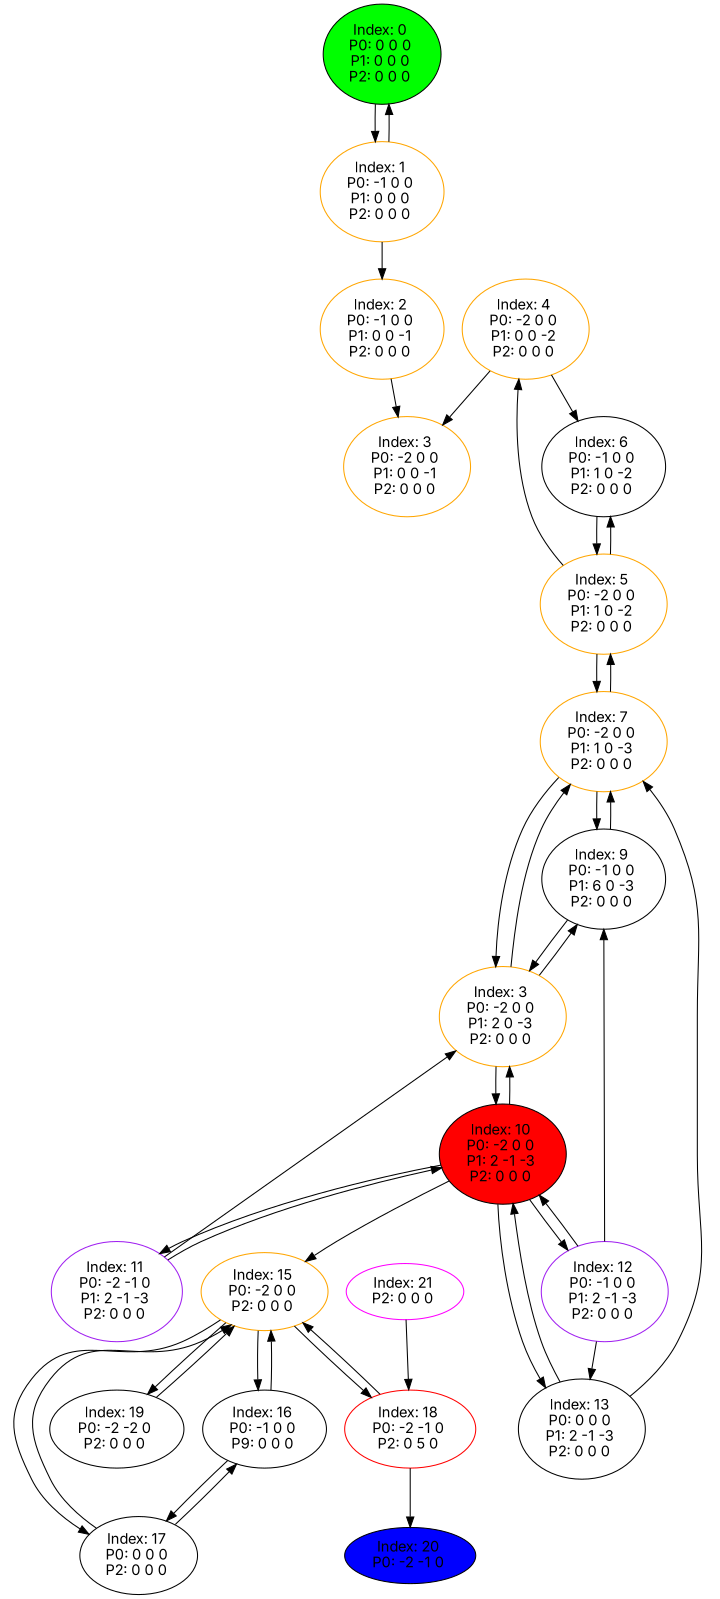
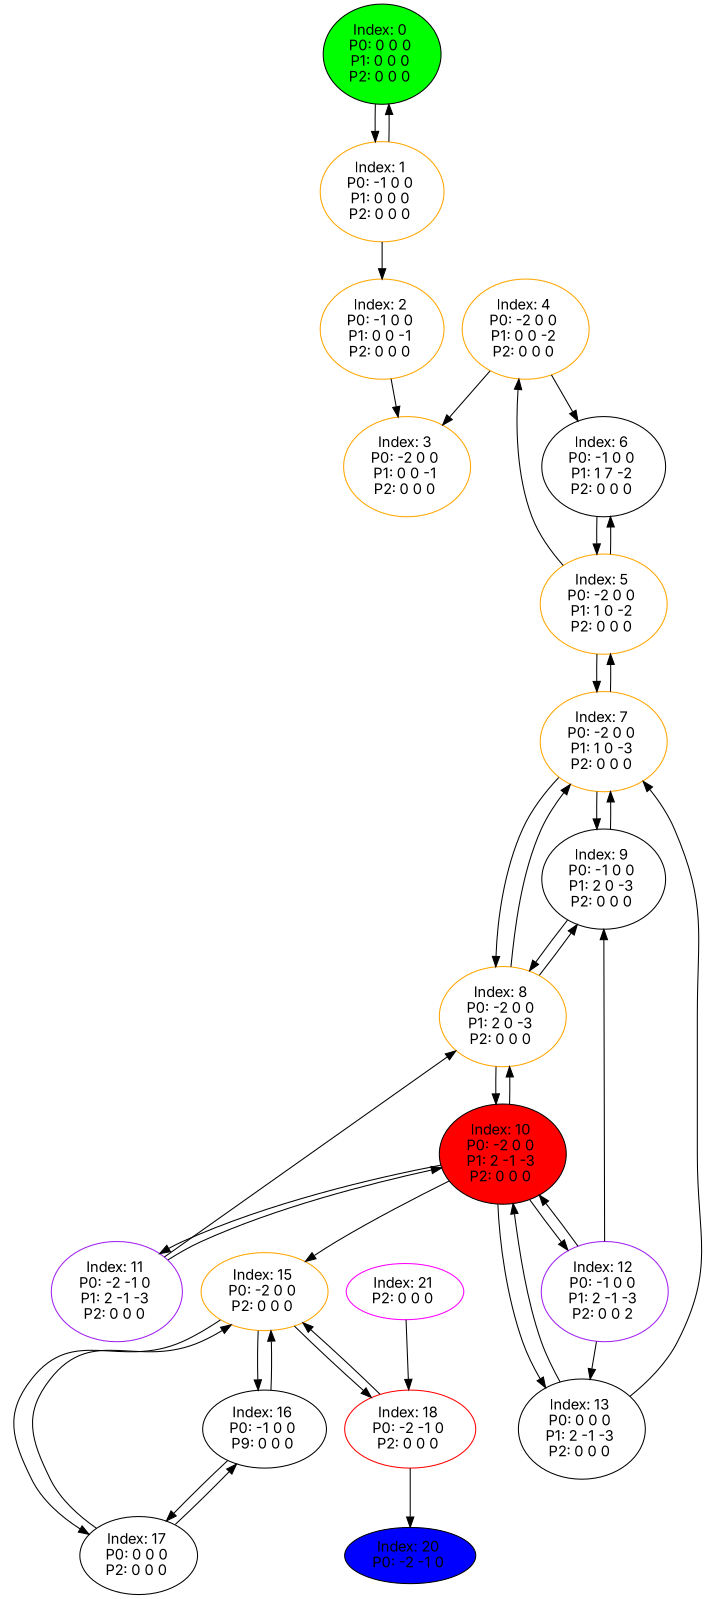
node "Index: 6 P0: -1 0 0 P1: 1 0 -2 P2: 0 0 0": label "Index: 6 P0: -1 0 0 P1: 1 0 -2 P2: 0 0 0" -> "Index: 6 P0: -1 0 0 P1: 1 7 -2 P2: 0 0 0"
node "Index: 9 P0: -1 0 0 P1: 6 0 -3 P2: 0 0 0": label "Index: 9 P0: -1 0 0 P1: 6 0 -3 P2: 0 0 0" -> "Index: 9 P0: -1 0 0 P1: 2 0 -3 P2: 0 0 0"
node "Index: 3 P0: -2 0 0 P1: 2 0 -3 P2: 0 0 0": label "Index: 3 P0: -2 0 0 P1: 2 0 -3 P2: 0 0 0" -> "Index: 8 P0: -2 0 0 P1: 2 0 -3 P2: 0 0 0"
node "Index: 12 P0: -1 0 0 P1: 2 -1 -3 P2: 0 0 0": label "Index: 12 P0: -1 0 0 P1: 2 -1 -3 P2: 0 0 0" -> "Index: 12 P0: -1 0 0 P1: 2 -1 -3 P2: 0 0 2"
node "Index: 19 P0: -2 -2 0 P2: 0 0 0": removed
node "Index: 18 P0: -2 -1 0 P2: 0 5 0": label "Index: 18 P0: -2 -1 0 P2: 0 5 0" -> "Index: 18 P0: -2 -1 0 P2: 0 0 0"
